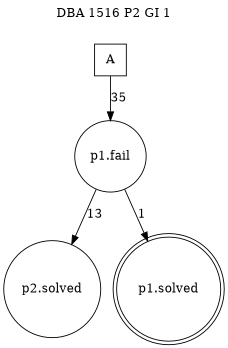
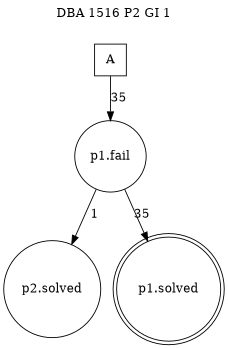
edge "p1.fail" -> "p2.solved": label "13" -> "1"
edge "p1.fail" -> "p1.solved": label "1" -> "35"
